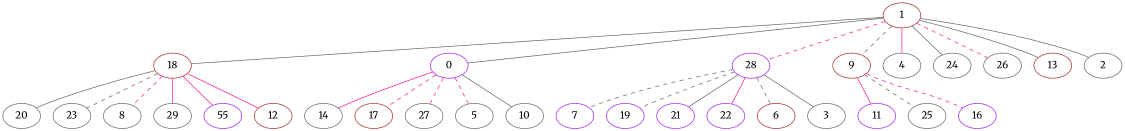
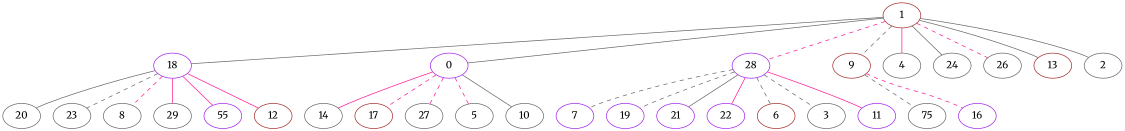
node "18": color brown -> purple
edge "28" -- "3": style solid -> dashed
edge "9" -- "11": now "28" -- "11"
node "25": label "25" -> "75"
